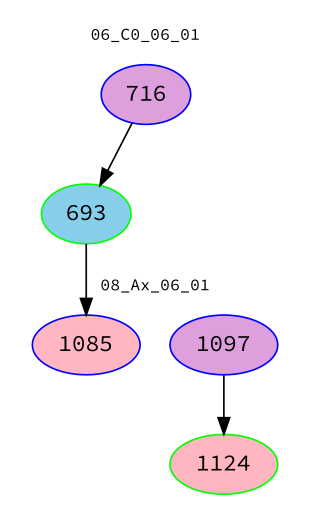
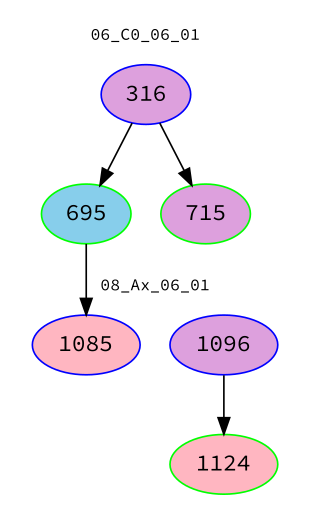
node "716": label "716" -> "316"
node "693": label "693" -> "695"
node "715": added
node "1097": label "1097" -> "1096"
